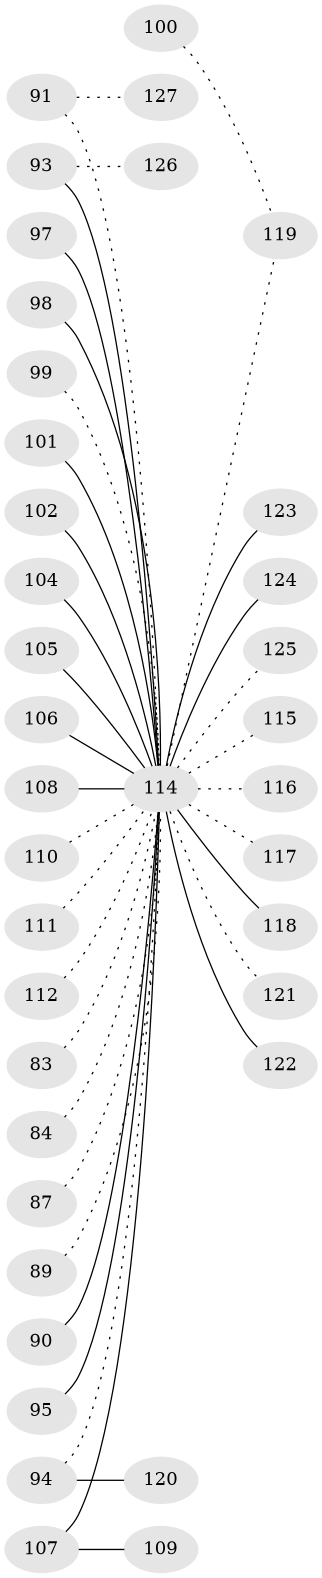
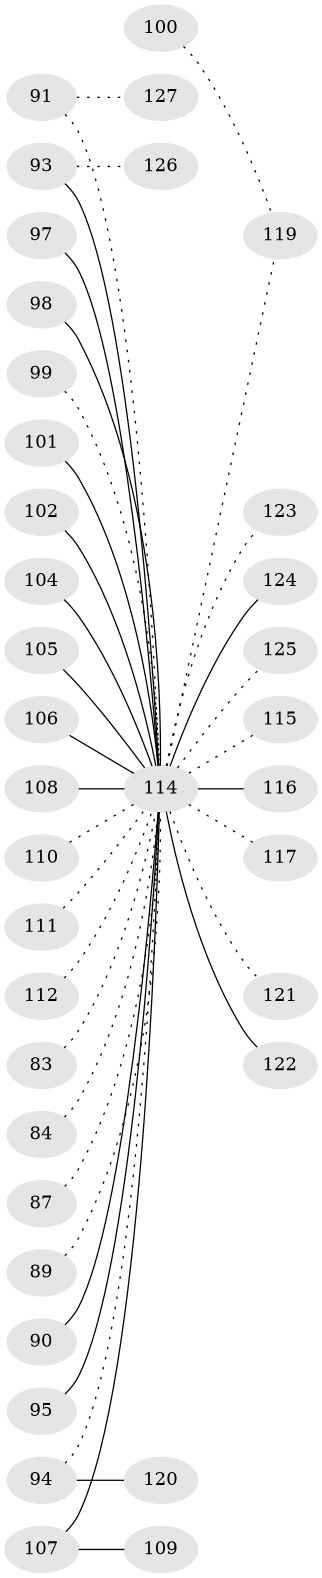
edge "123" -- "114": style solid -> dotted
edge "114" -- "116": style dotted -> solid
node "118": removed
